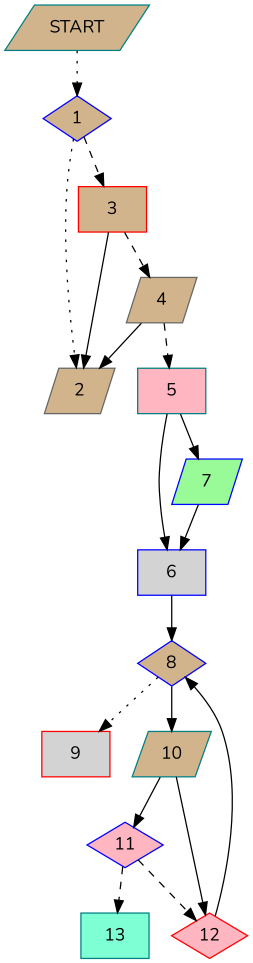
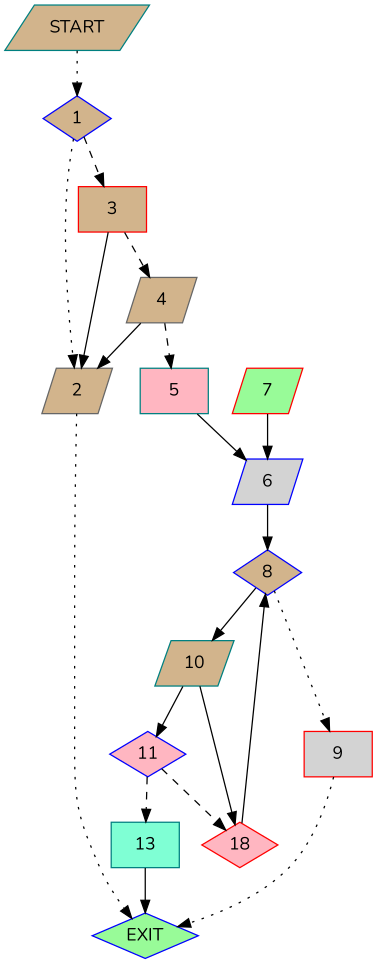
edge "5" -> "7": removed
node "7": color blue -> red
node "6": shape box -> parallelogram
node "EXIT": added
node "12": label "12" -> "18"
